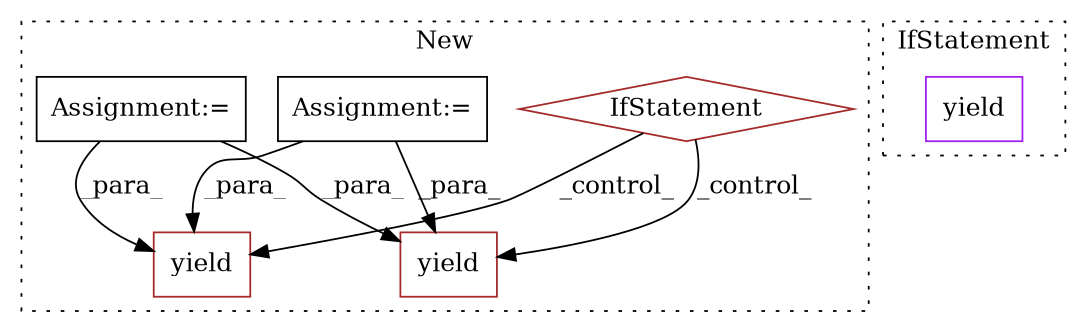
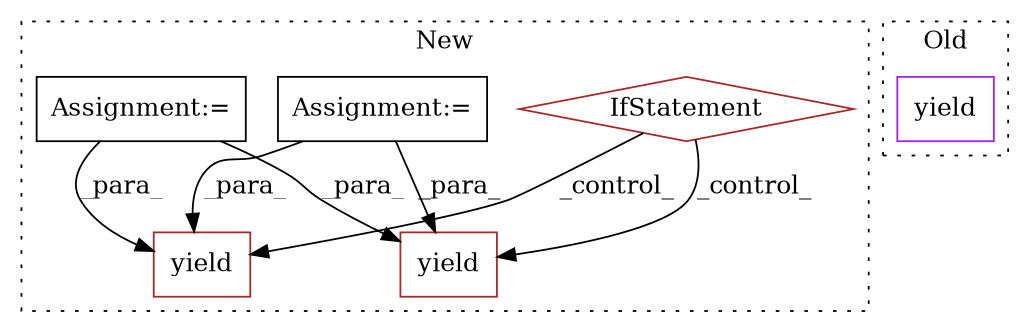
cluster "IfStatement": label "IfStatement" -> "Old"
